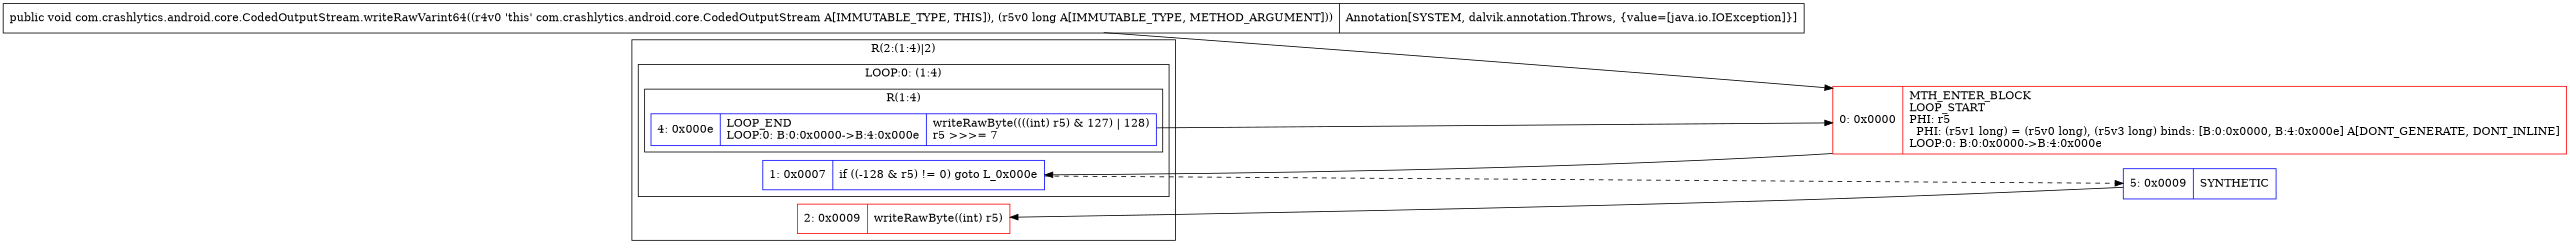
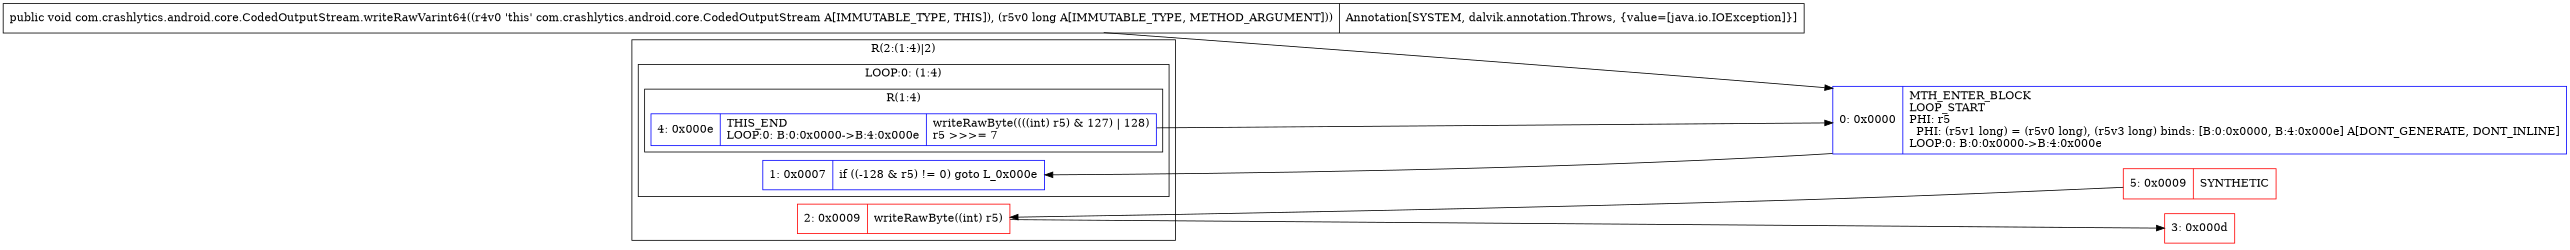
node "0: 0x0000": color red -> blue
node "4: 0x000e": text "LOOP_END" -> "THIS_END"
edge "1: 0x0007" -> "5: 0x0009": removed
node "5: 0x0009": color blue -> red
node "3: 0x000d": added
